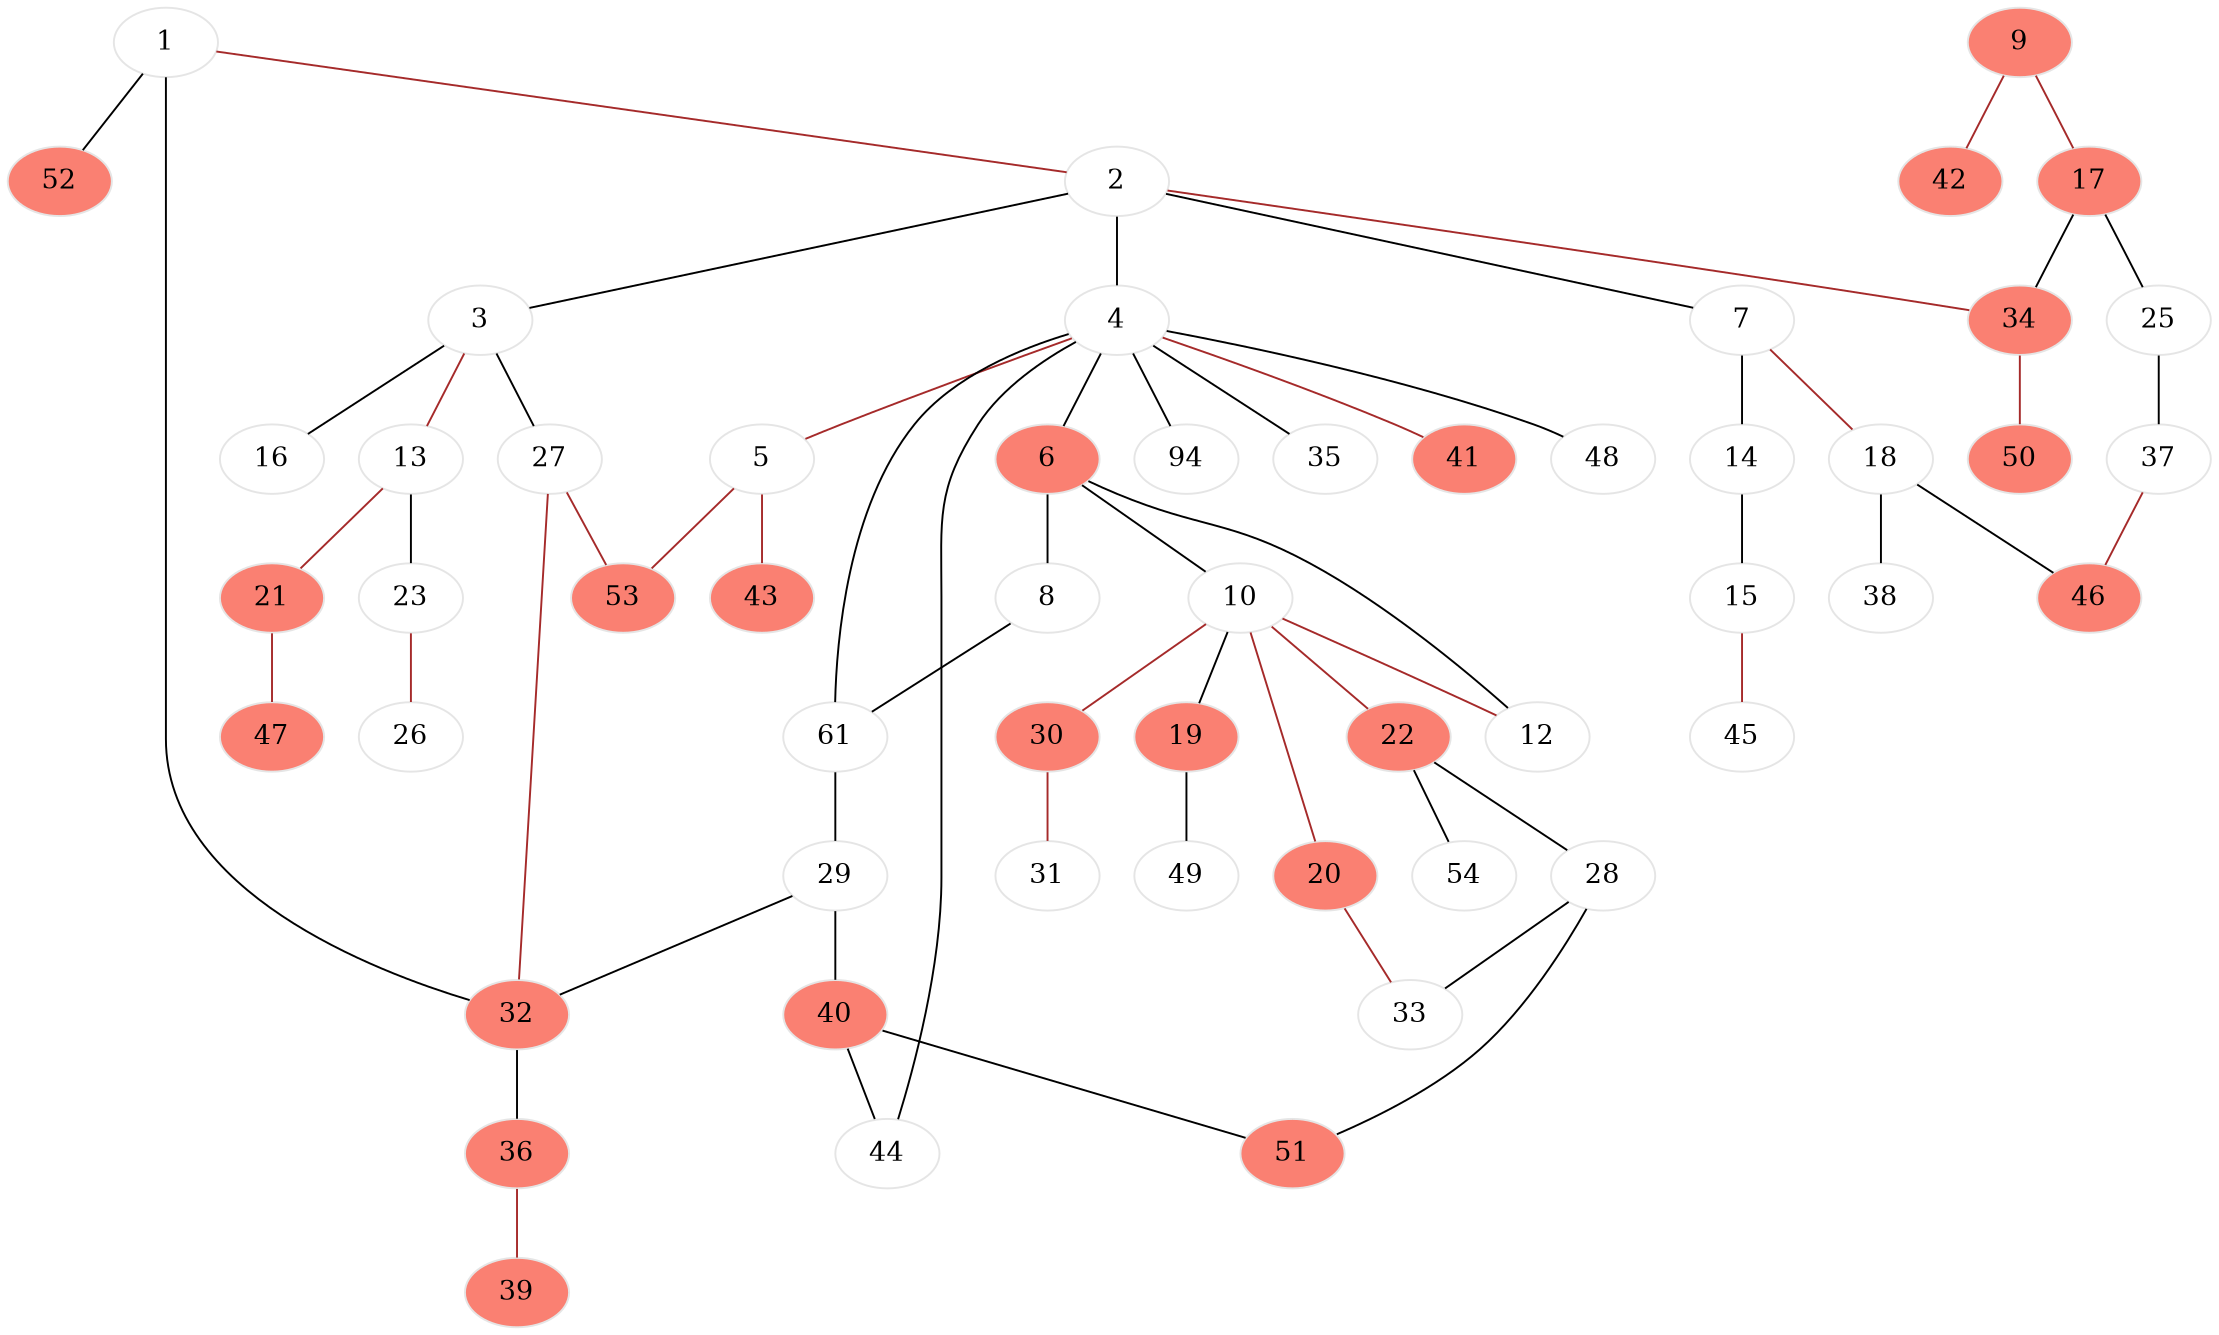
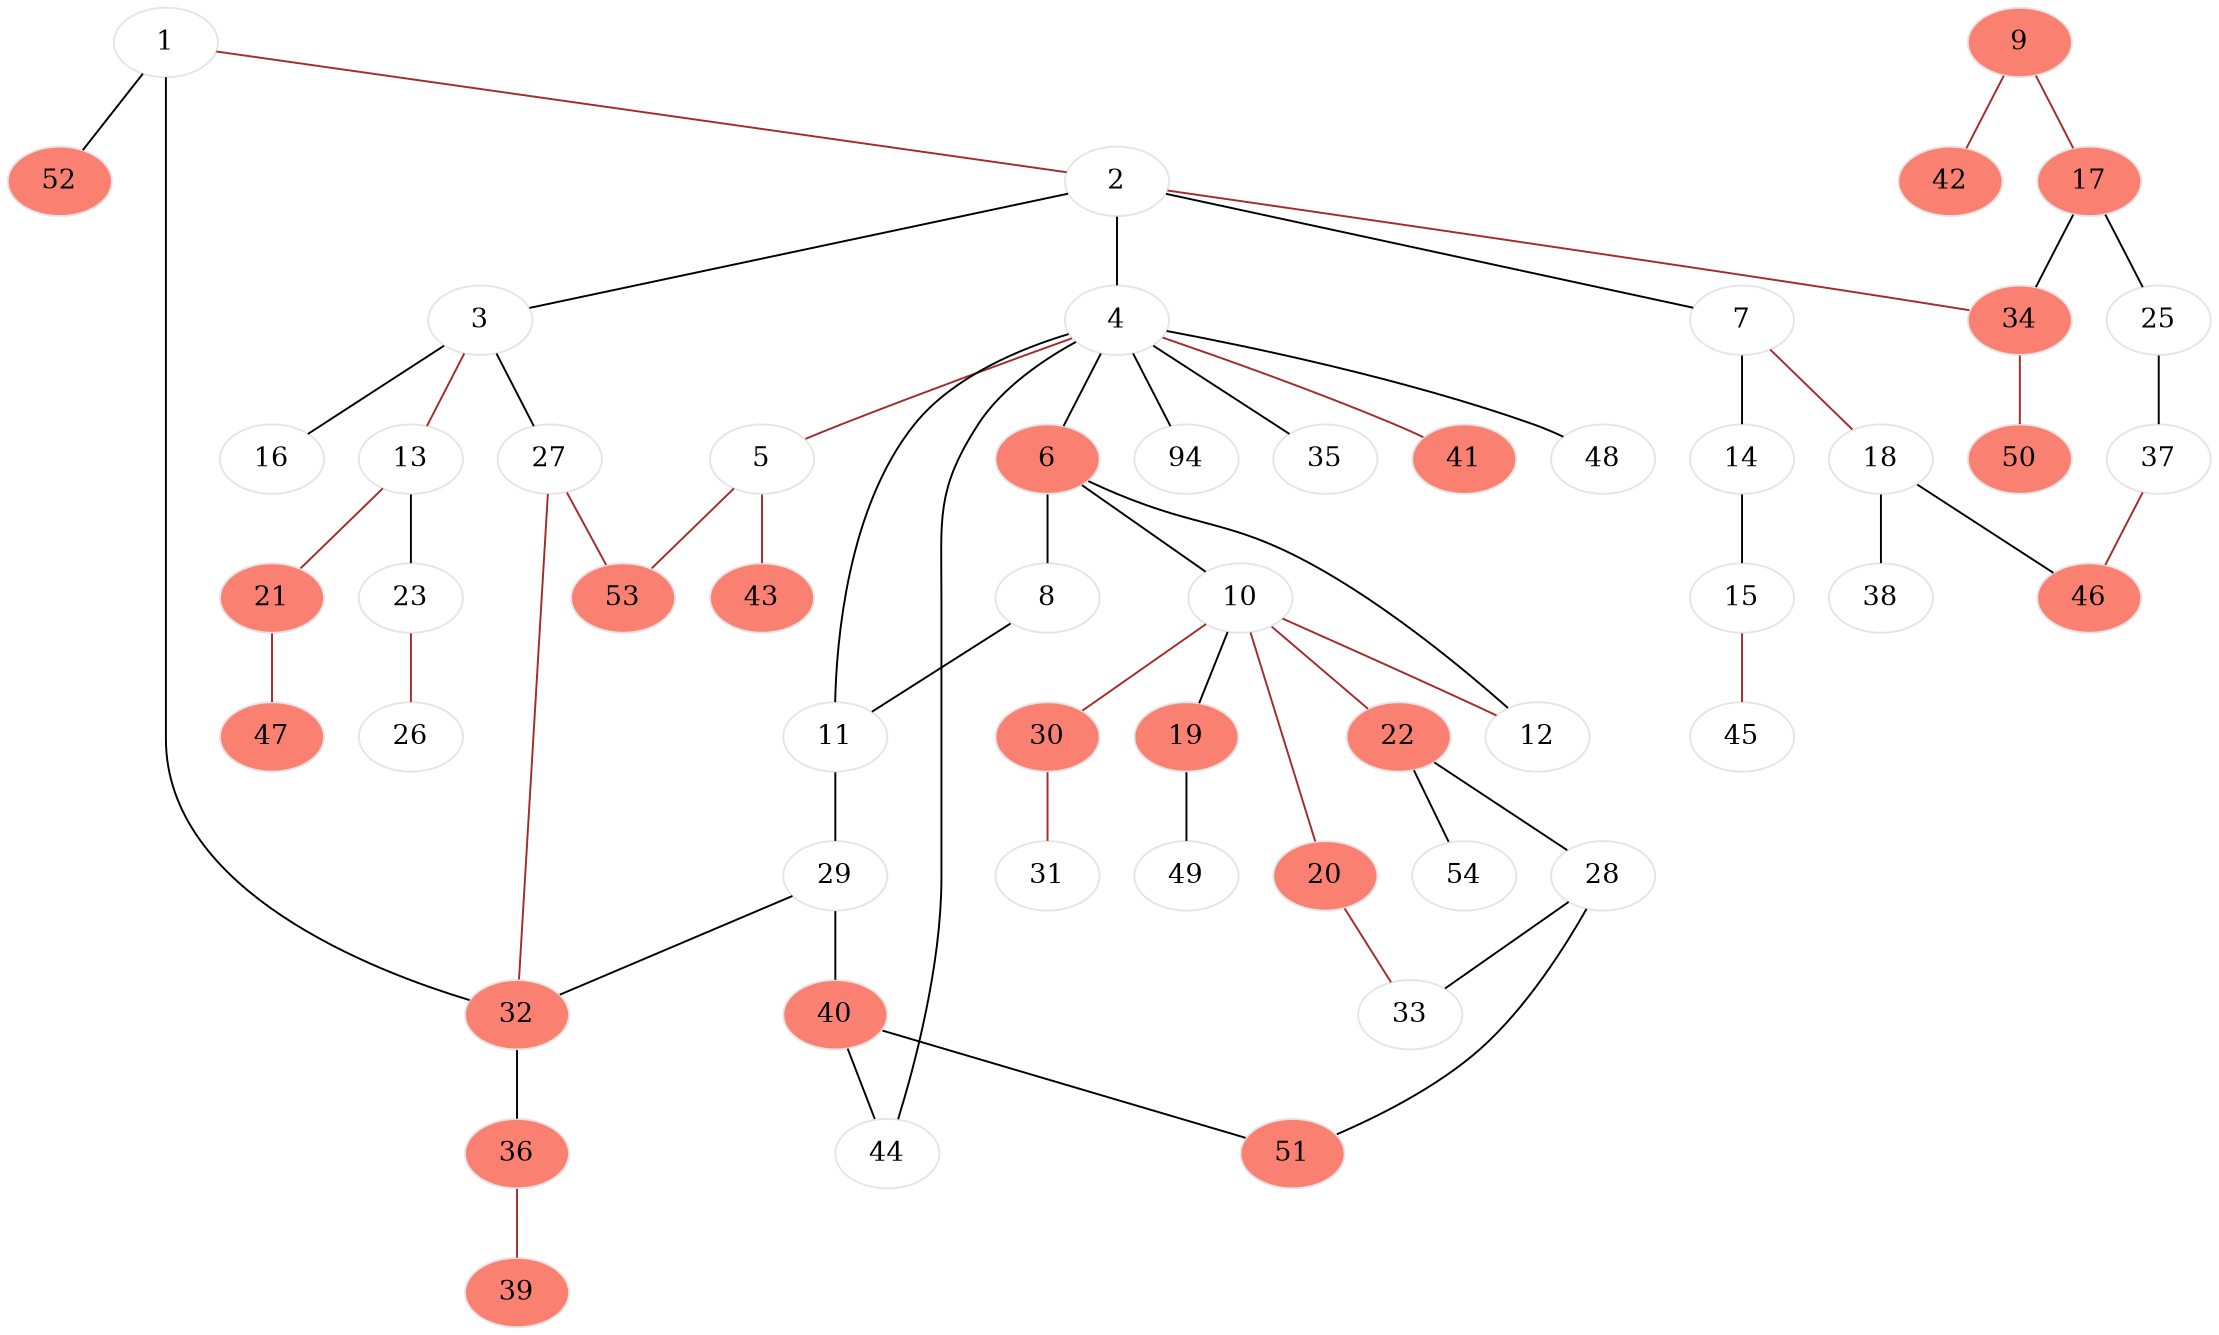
node "61": label "61" -> "11"
